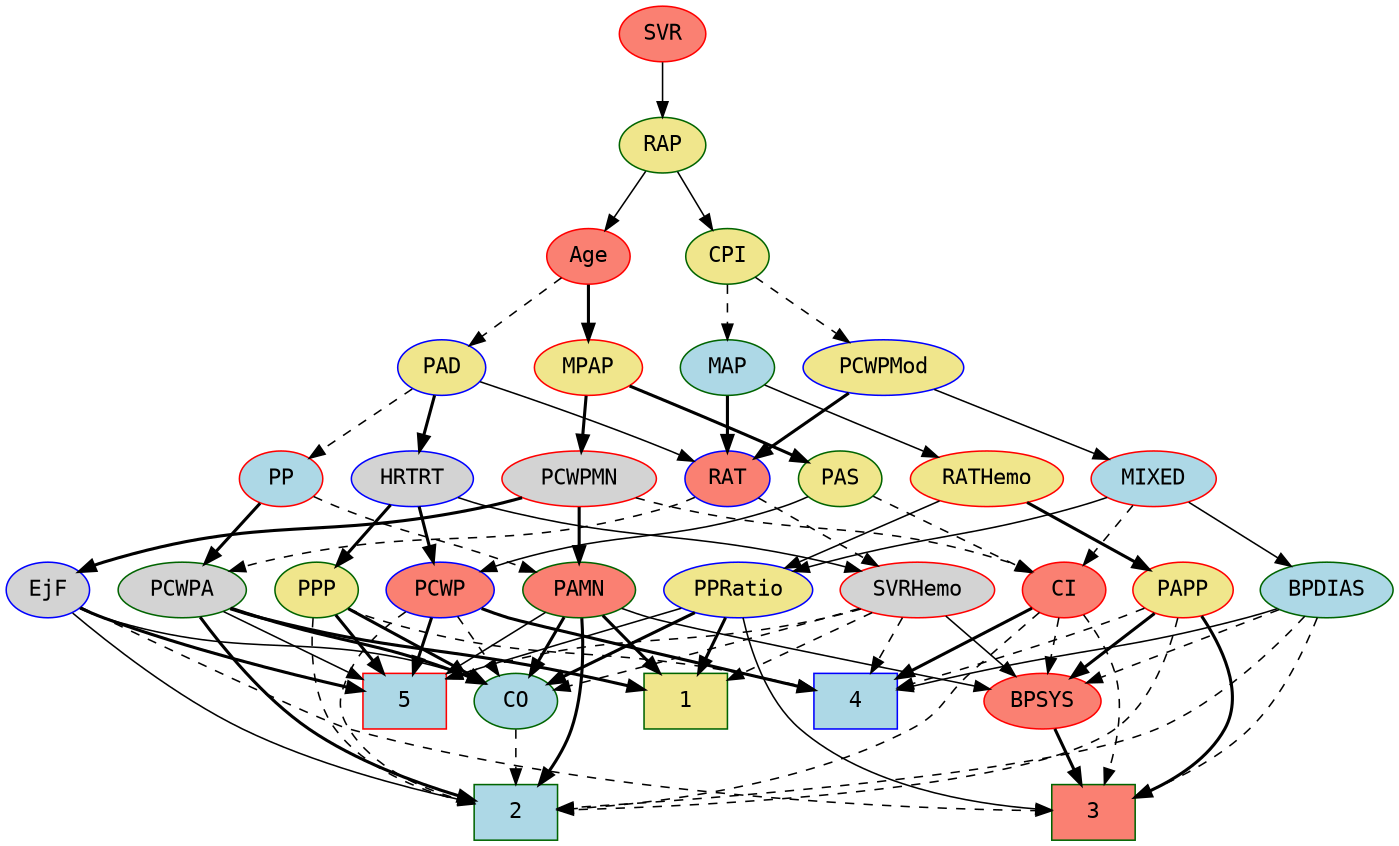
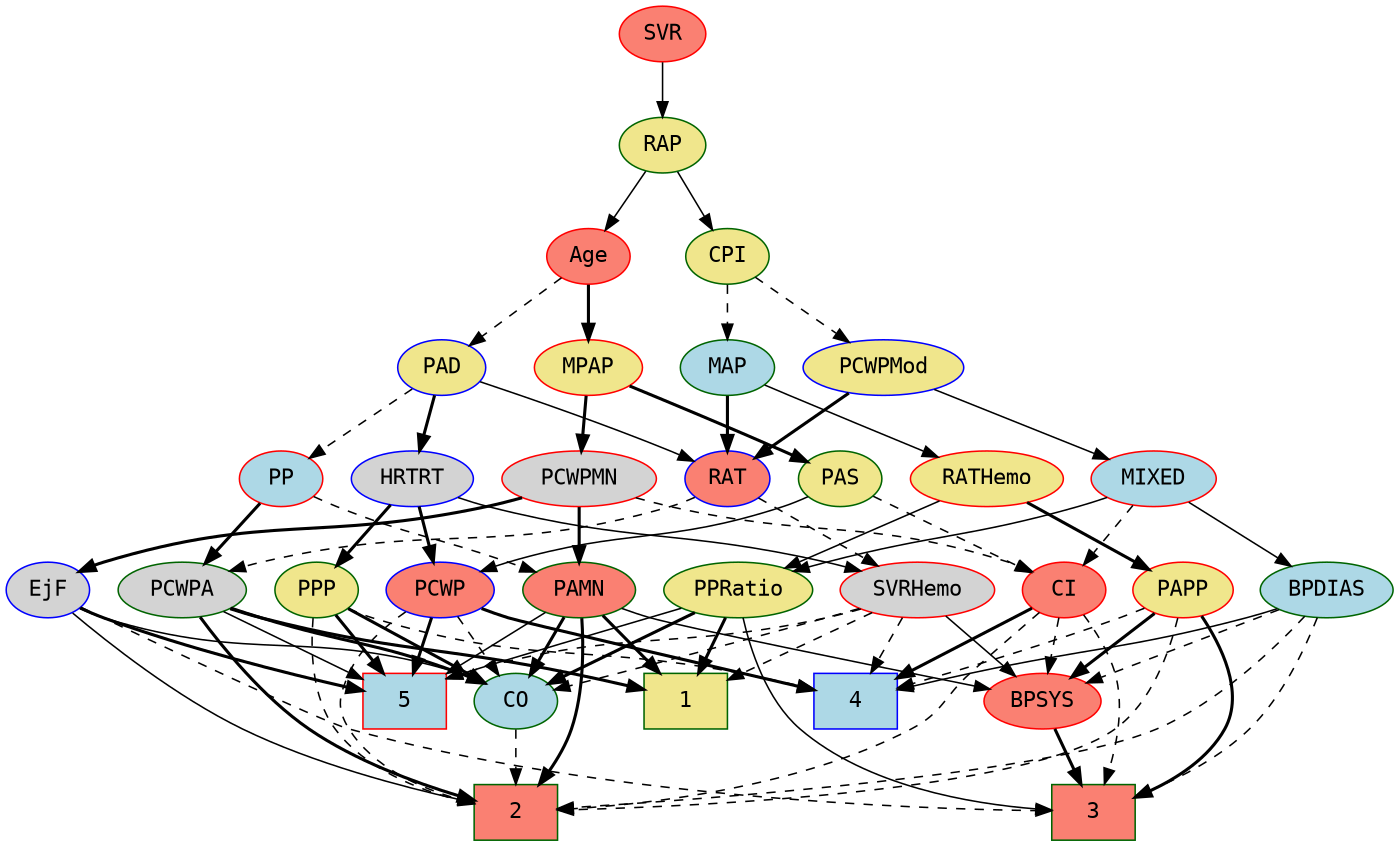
node "PPRatio": color blue -> darkgreen
node "2": fillcolor lightblue -> salmon
